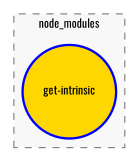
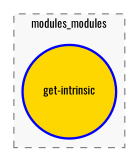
cluster "node_modules": label "node_modules" -> "modules_modules"
